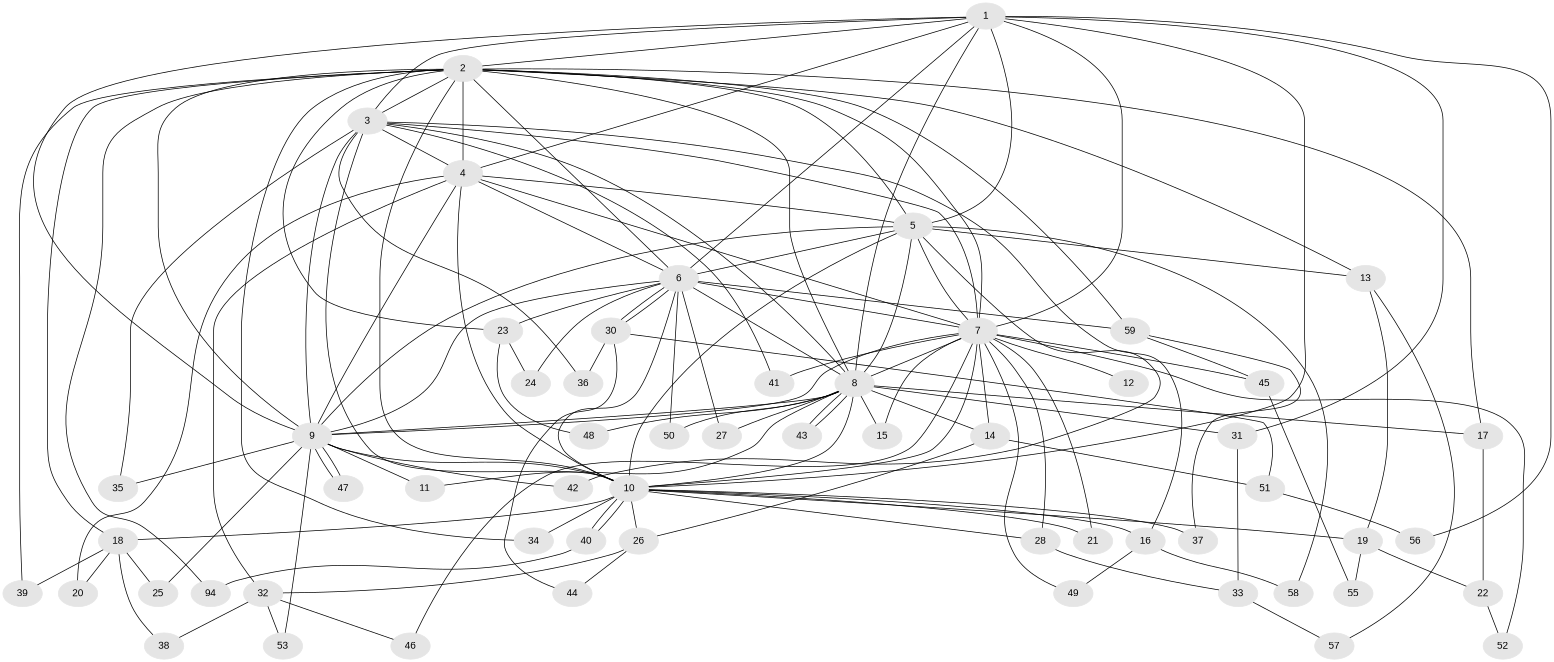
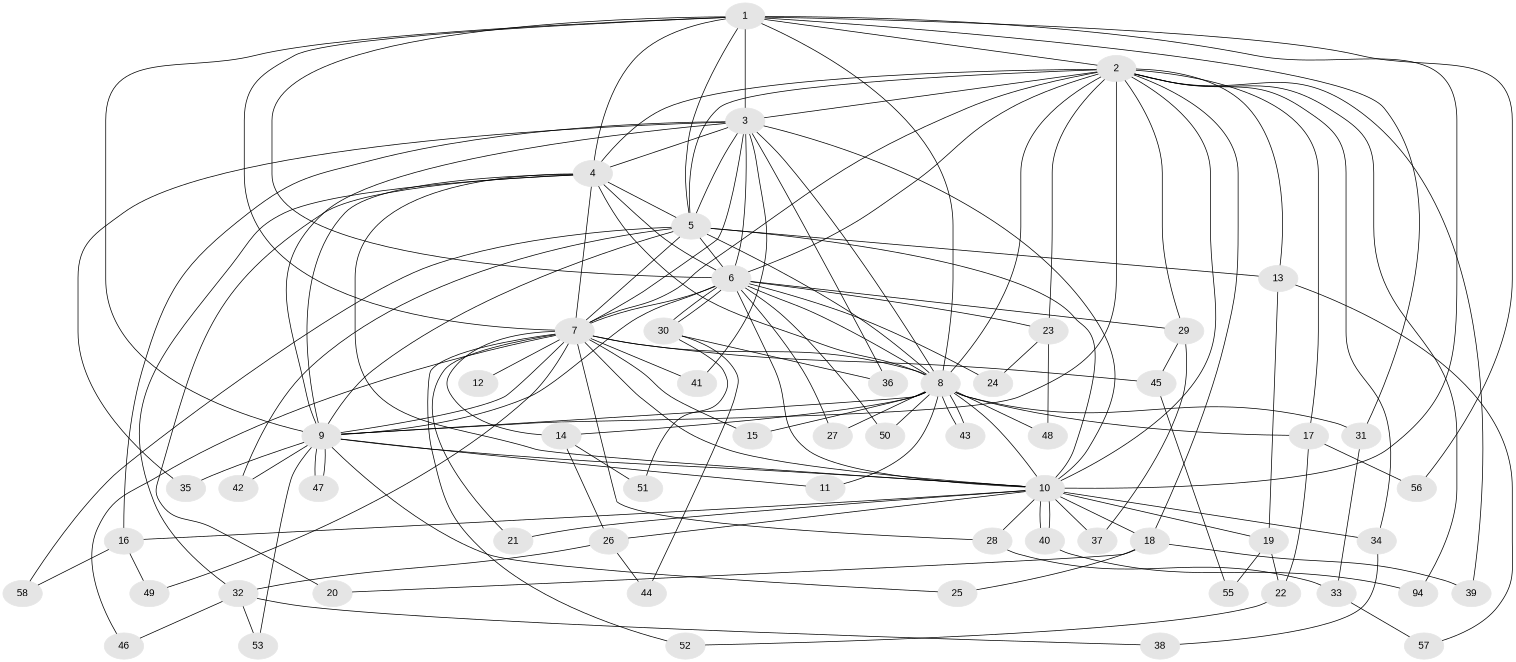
edge "3" -- "5": added
edge "3" -- "6": added
edge "4" -- "8": added
node "59": label "59" -> "29"
edge "51" -- "56": now "17" -- "56"
edge "18" -- "38": now "34" -- "38"
